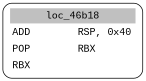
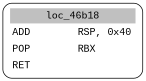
node "loc_46b18": text "RBX" -> "RET"
